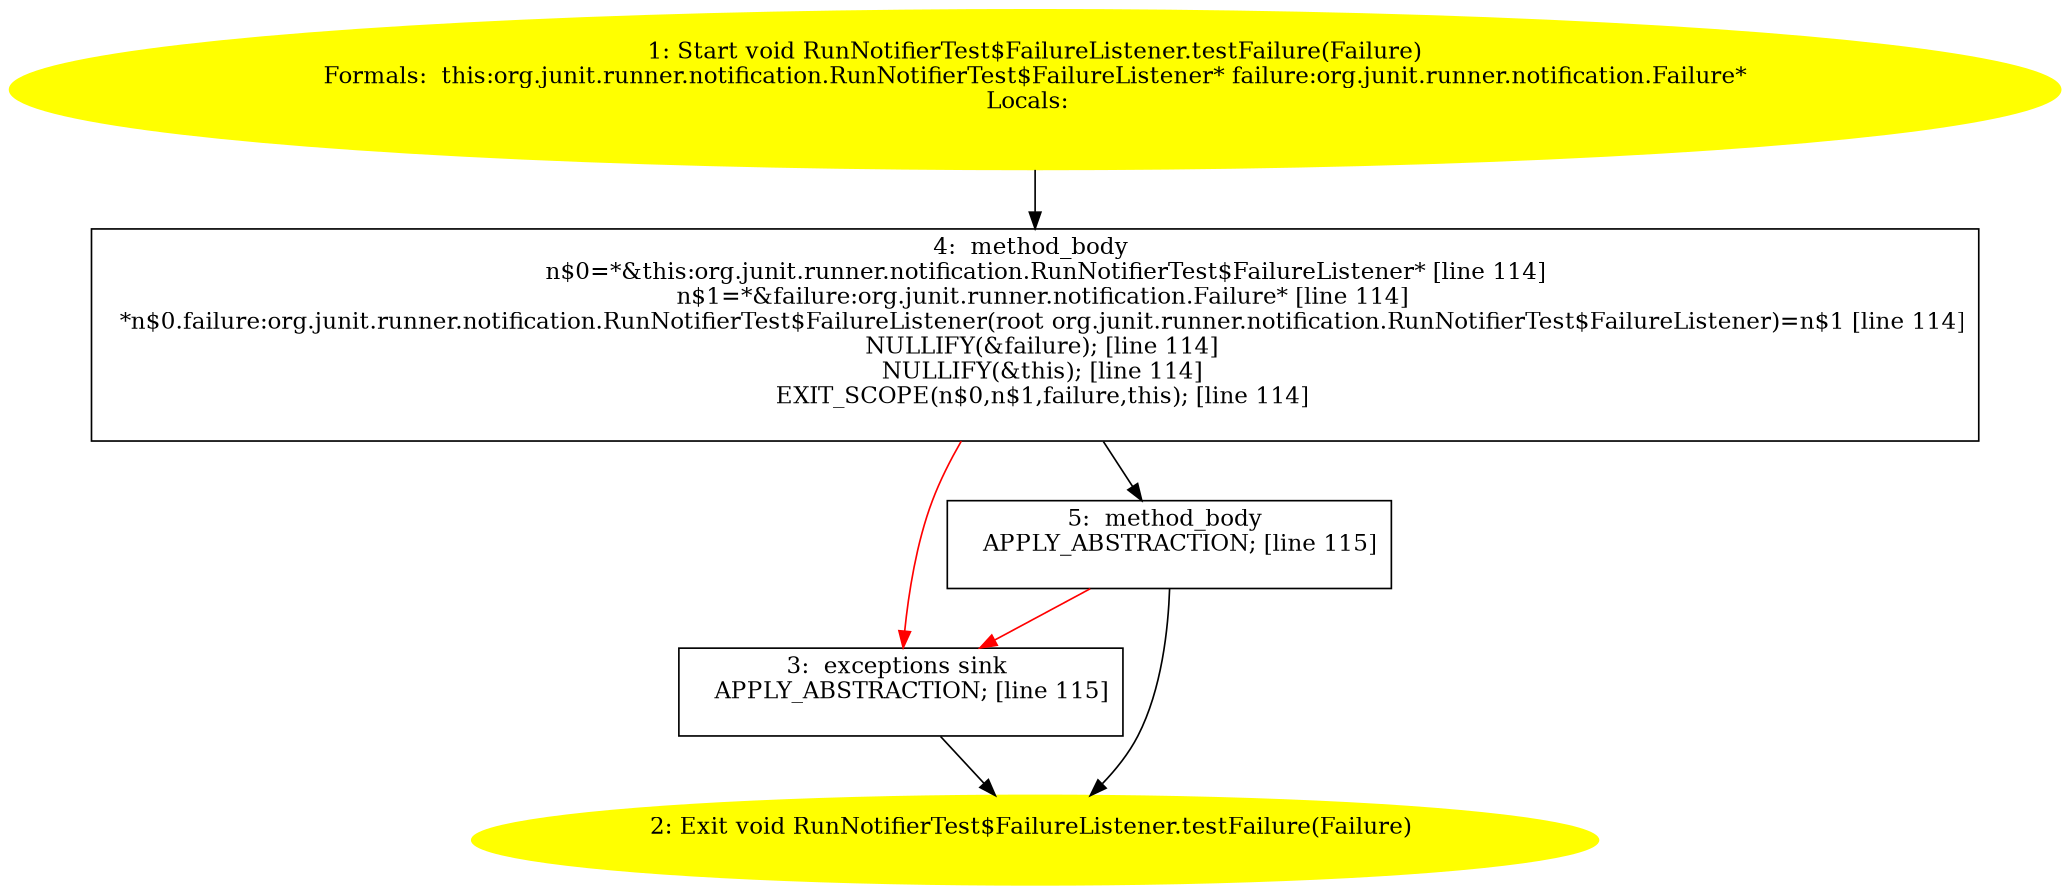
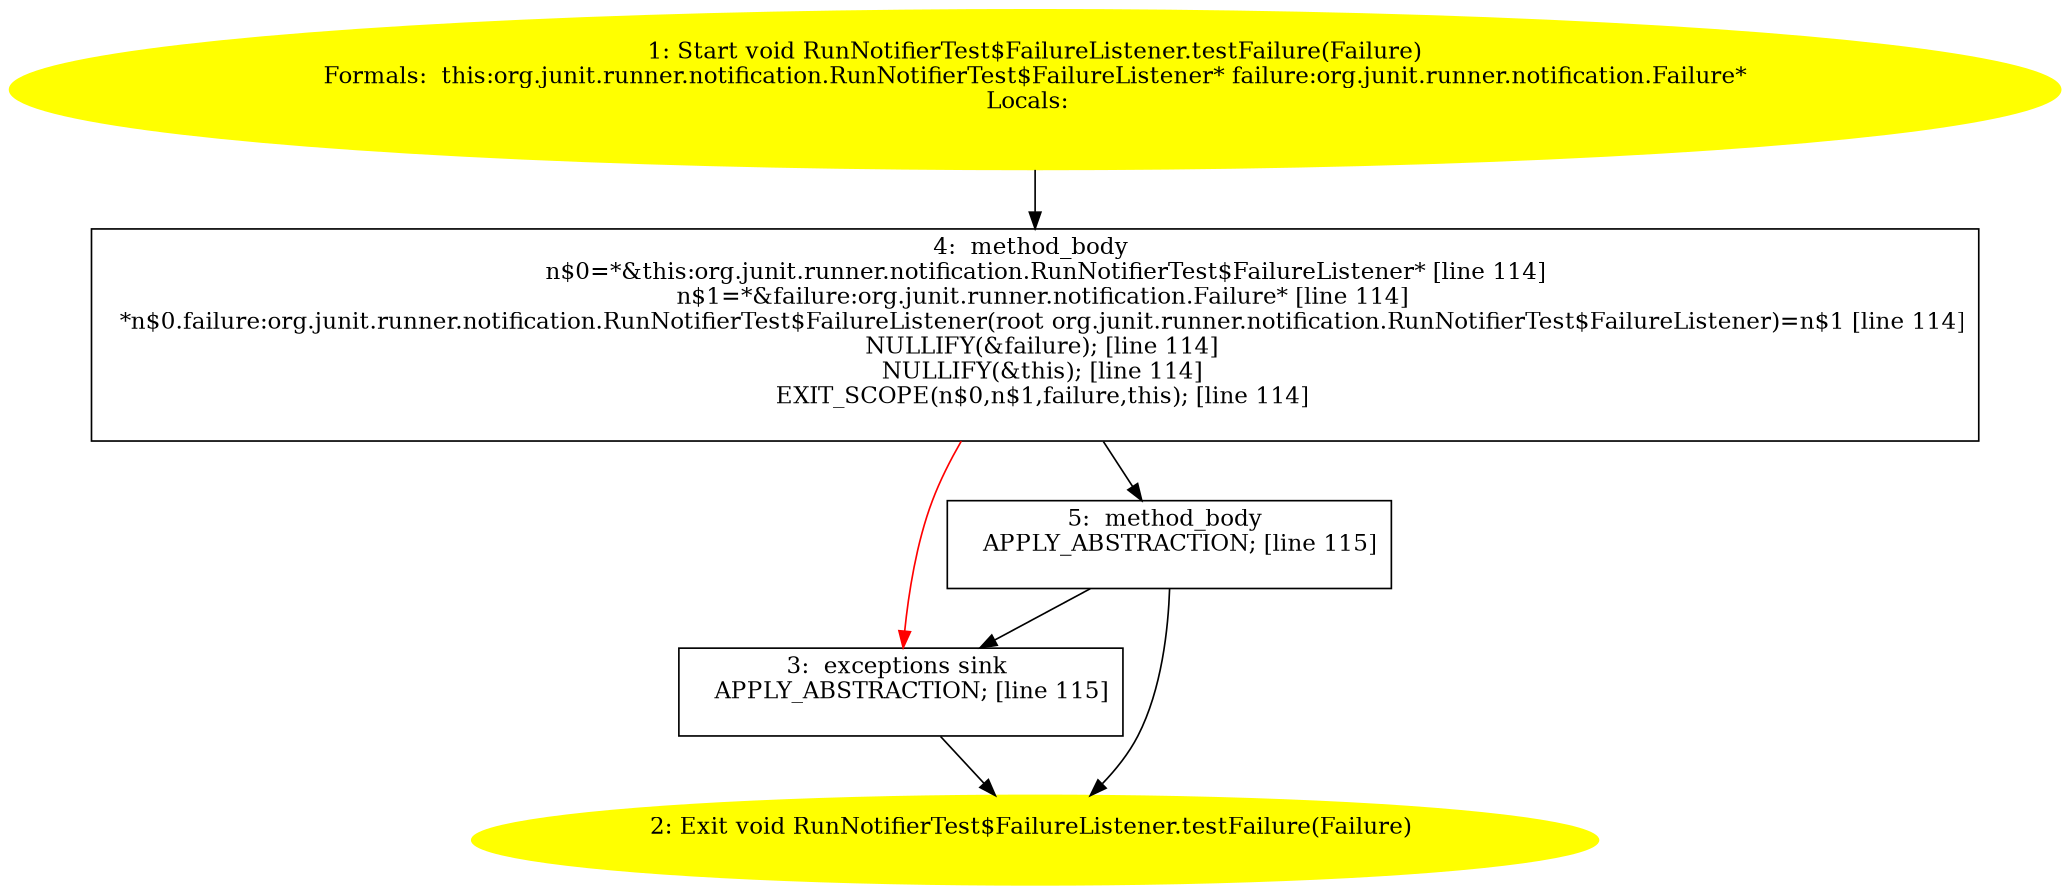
edge "5:  method_body APPLY_ABSTRACTION; [line 115]" -> "3:  exceptions sink APPLY_ABSTRACTION; [line 115]": color red -> black
